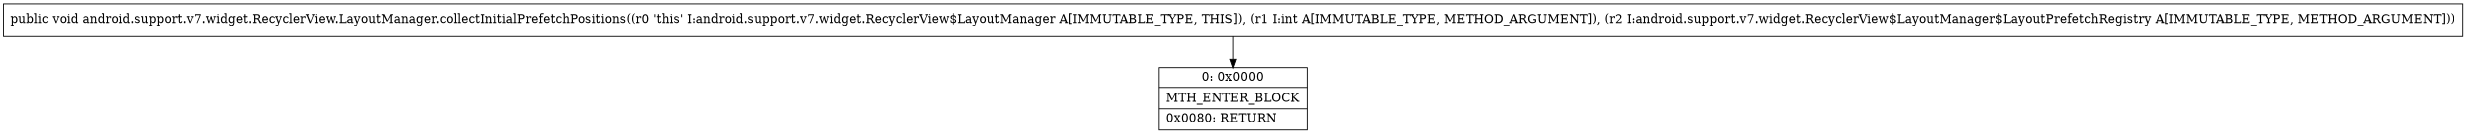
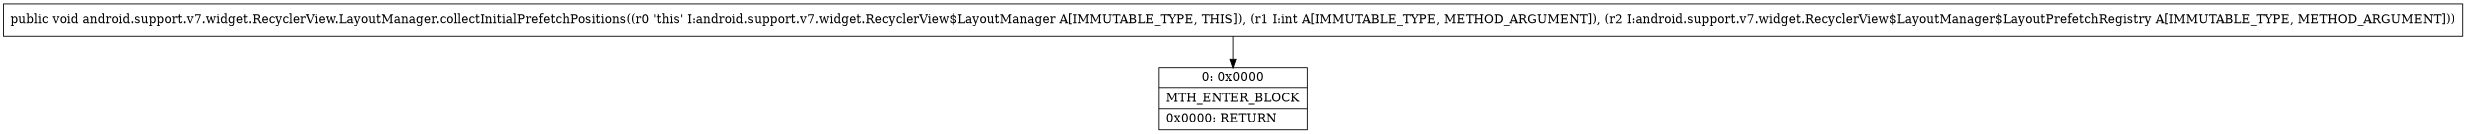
node "0: 0x0000": text "0x0080: RETURN" -> "0x0000: RETURN"
